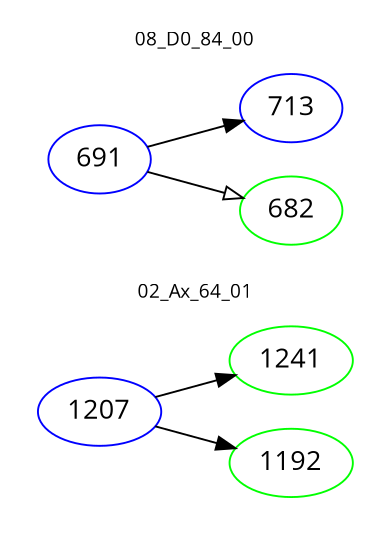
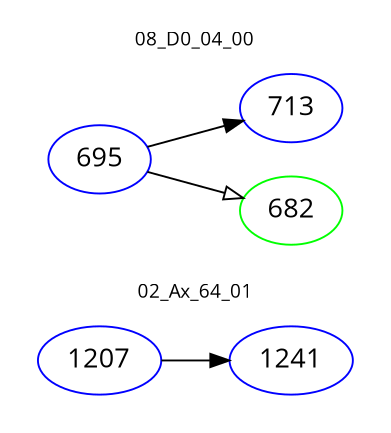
cluster "08_D0_84_00": label "08_D0_84_00" -> "08_D0_04_00"
node "691": label "691" -> "695"
node "1241": color green -> blue
node "1192": removed
